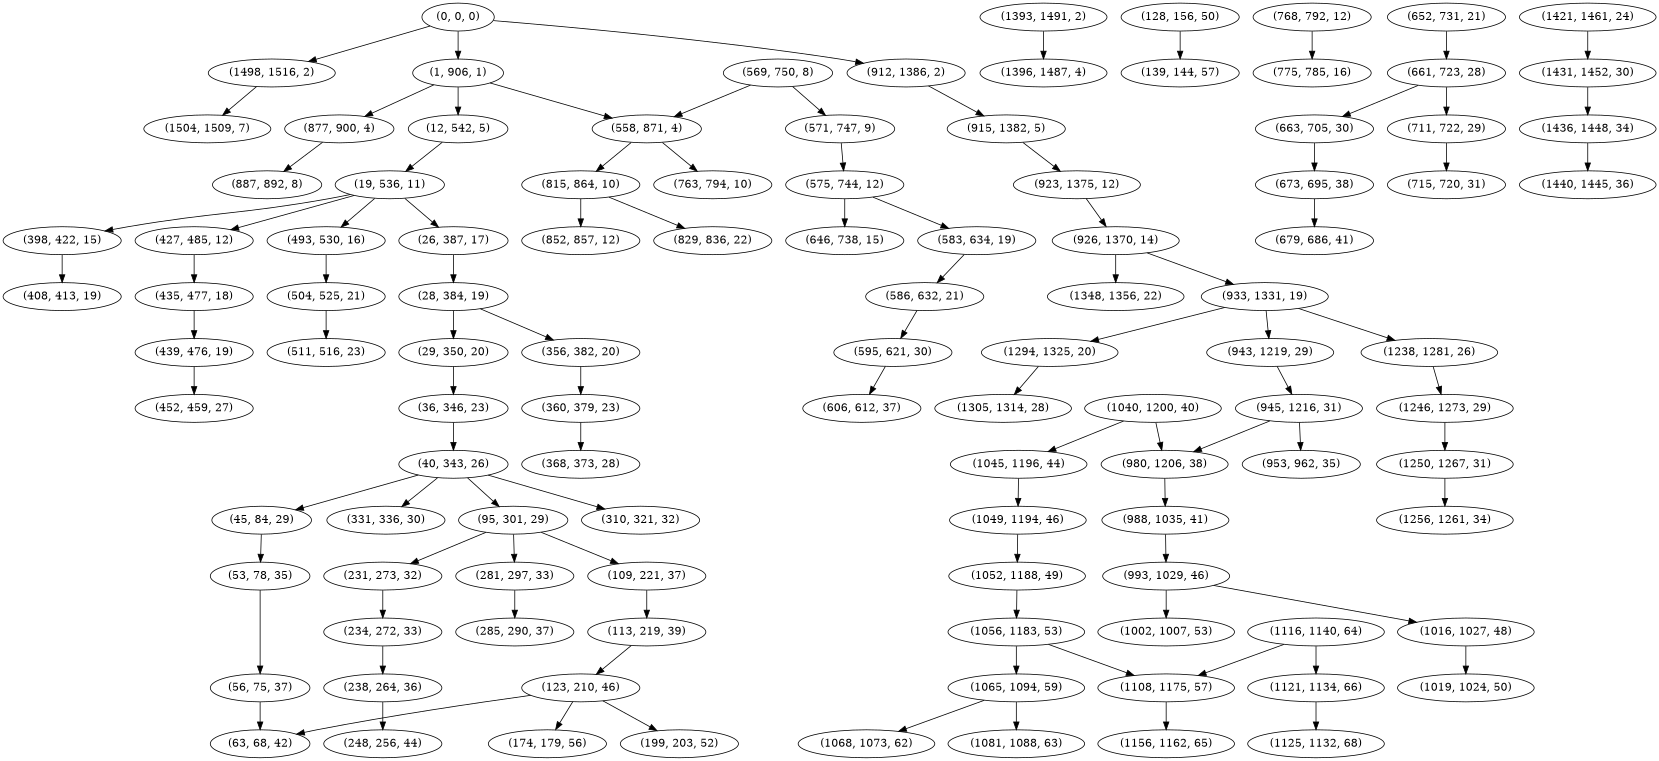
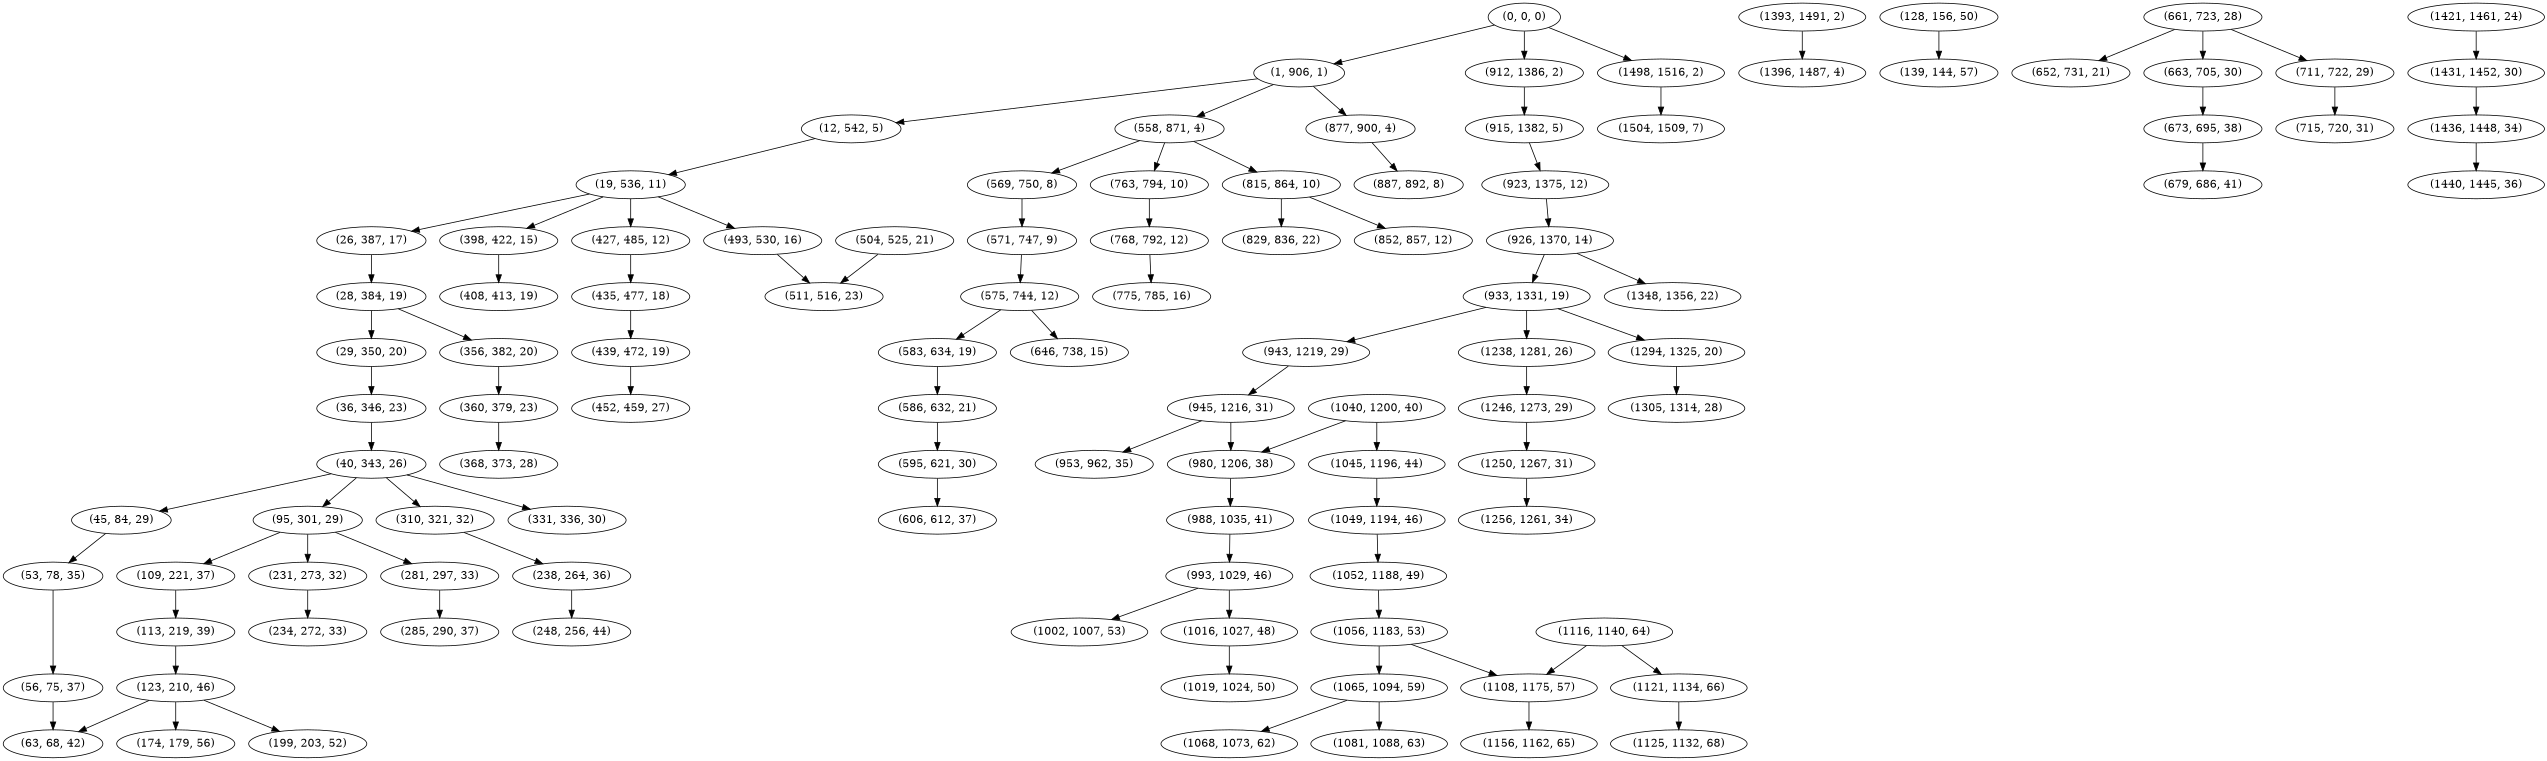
edge "(652, 731, 21)" -> "(661, 723, 28)": reversed
edge "(569, 750, 8)" -> "(558, 871, 4)": reversed
edge "(763, 794, 10)" -> "(768, 792, 12)": added
edge "(493, 530, 16)" -> "(504, 525, 21)": now "(493, 530, 16)" -> "(511, 516, 23)"
node "(439, 476, 19)": label "(439, 476, 19)" -> "(439, 472, 19)"
edge "(234, 272, 33)" -> "(238, 264, 36)": now "(310, 321, 32)" -> "(238, 264, 36)"
